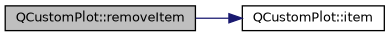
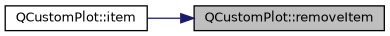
edge "QCustomPlot::removeItem" -> "QCustomPlot::item": reversed
